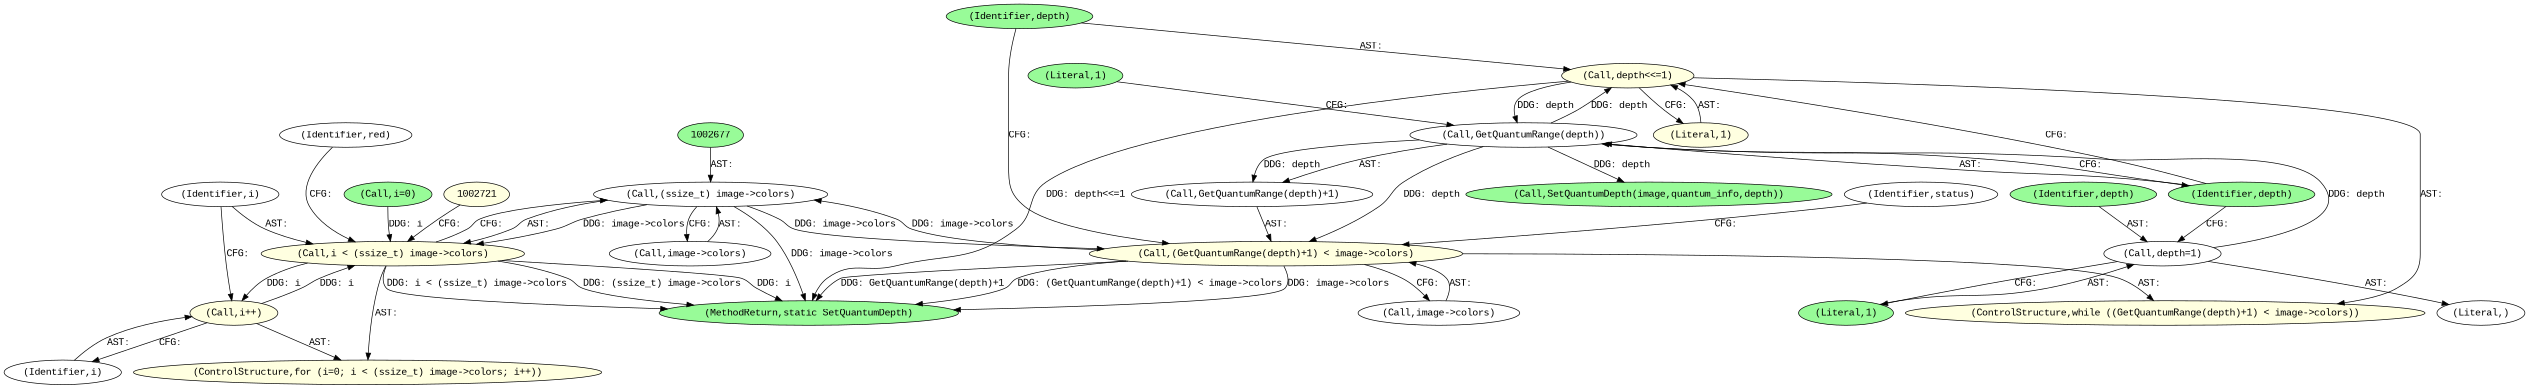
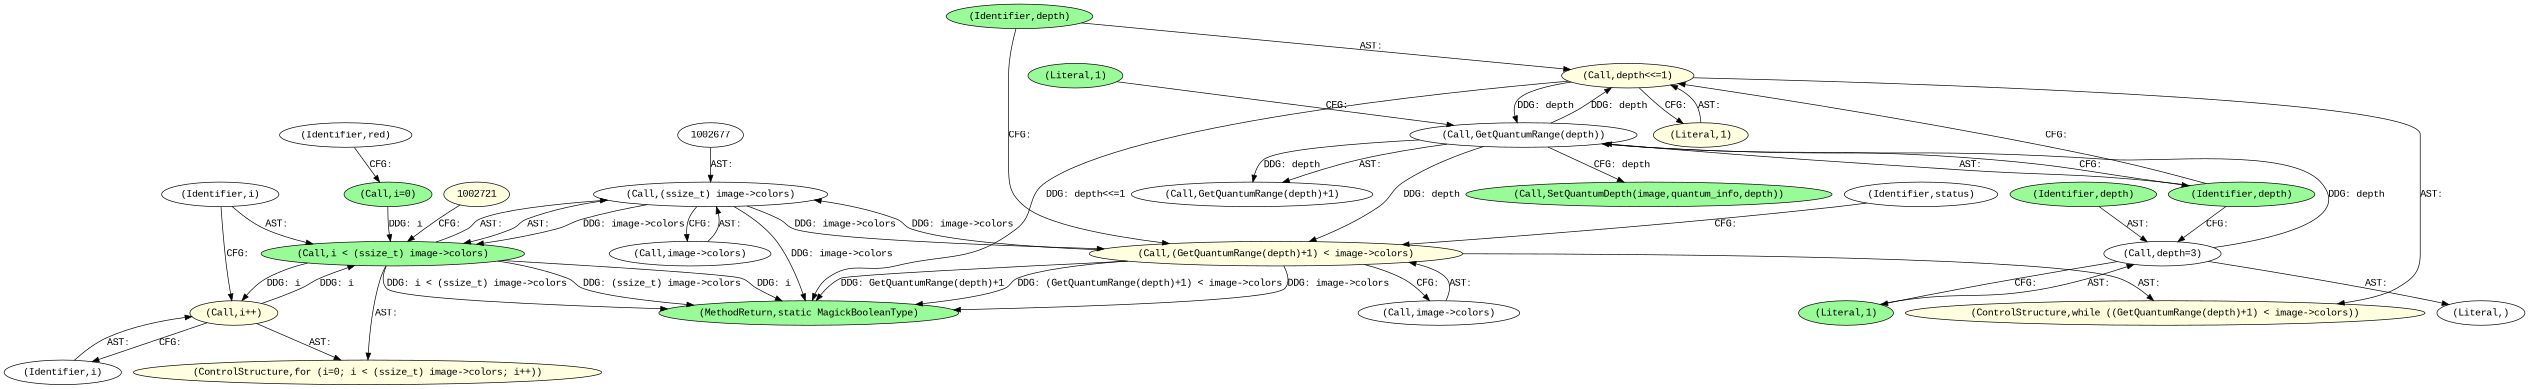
node "1002677": fillcolor palegreen -> white
edge "(Call,GetQuantumRange(depth))" -> "(Call,SetQuantumDepth(image,quantum_info,depth))": label "DDG: depth" -> "CFG: depth"
edge "(Identifier,red)" -> "(Call,i < (ssize_t) image->colors)": now "(Identifier,red)" -> "(Call,i=0)"
edge "(Call,GetQuantumRange(depth)+1)" -> "(Call,(GetQuantumRange(depth)+1) < image->colors)": removed, label "AST:"
edge "(Call,i < (ssize_t) image->colors)" -> "(Call,(ssize_t) image->colors)": label "CFG: " -> "AST: "
node "(Call,i < (ssize_t) image->colors)": fillcolor lightyellow -> palegreen
node "(Call,depth=1)": label "(Call,depth=1)" -> "(Call,depth=3)"
node "(MethodReturn,static SetQuantumDepth)": label "(MethodReturn,static SetQuantumDepth)" -> "(MethodReturn,static MagickBooleanType)"
